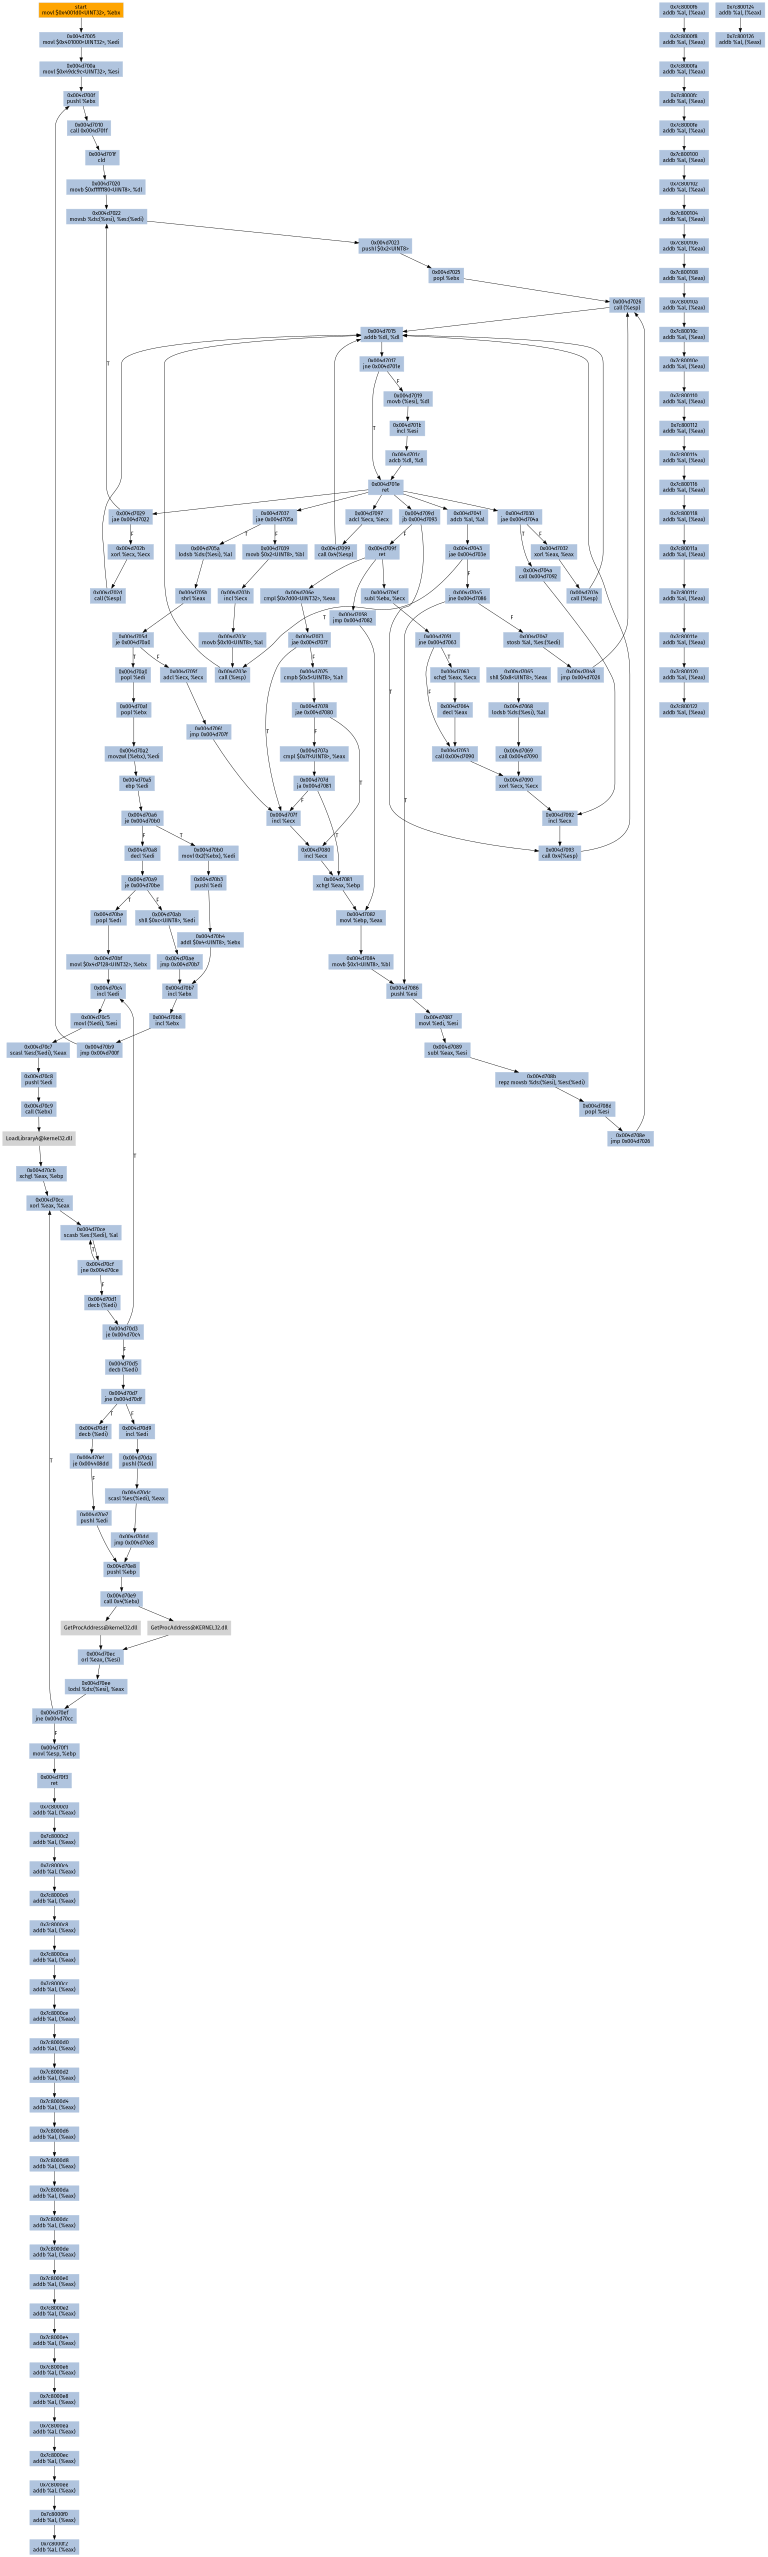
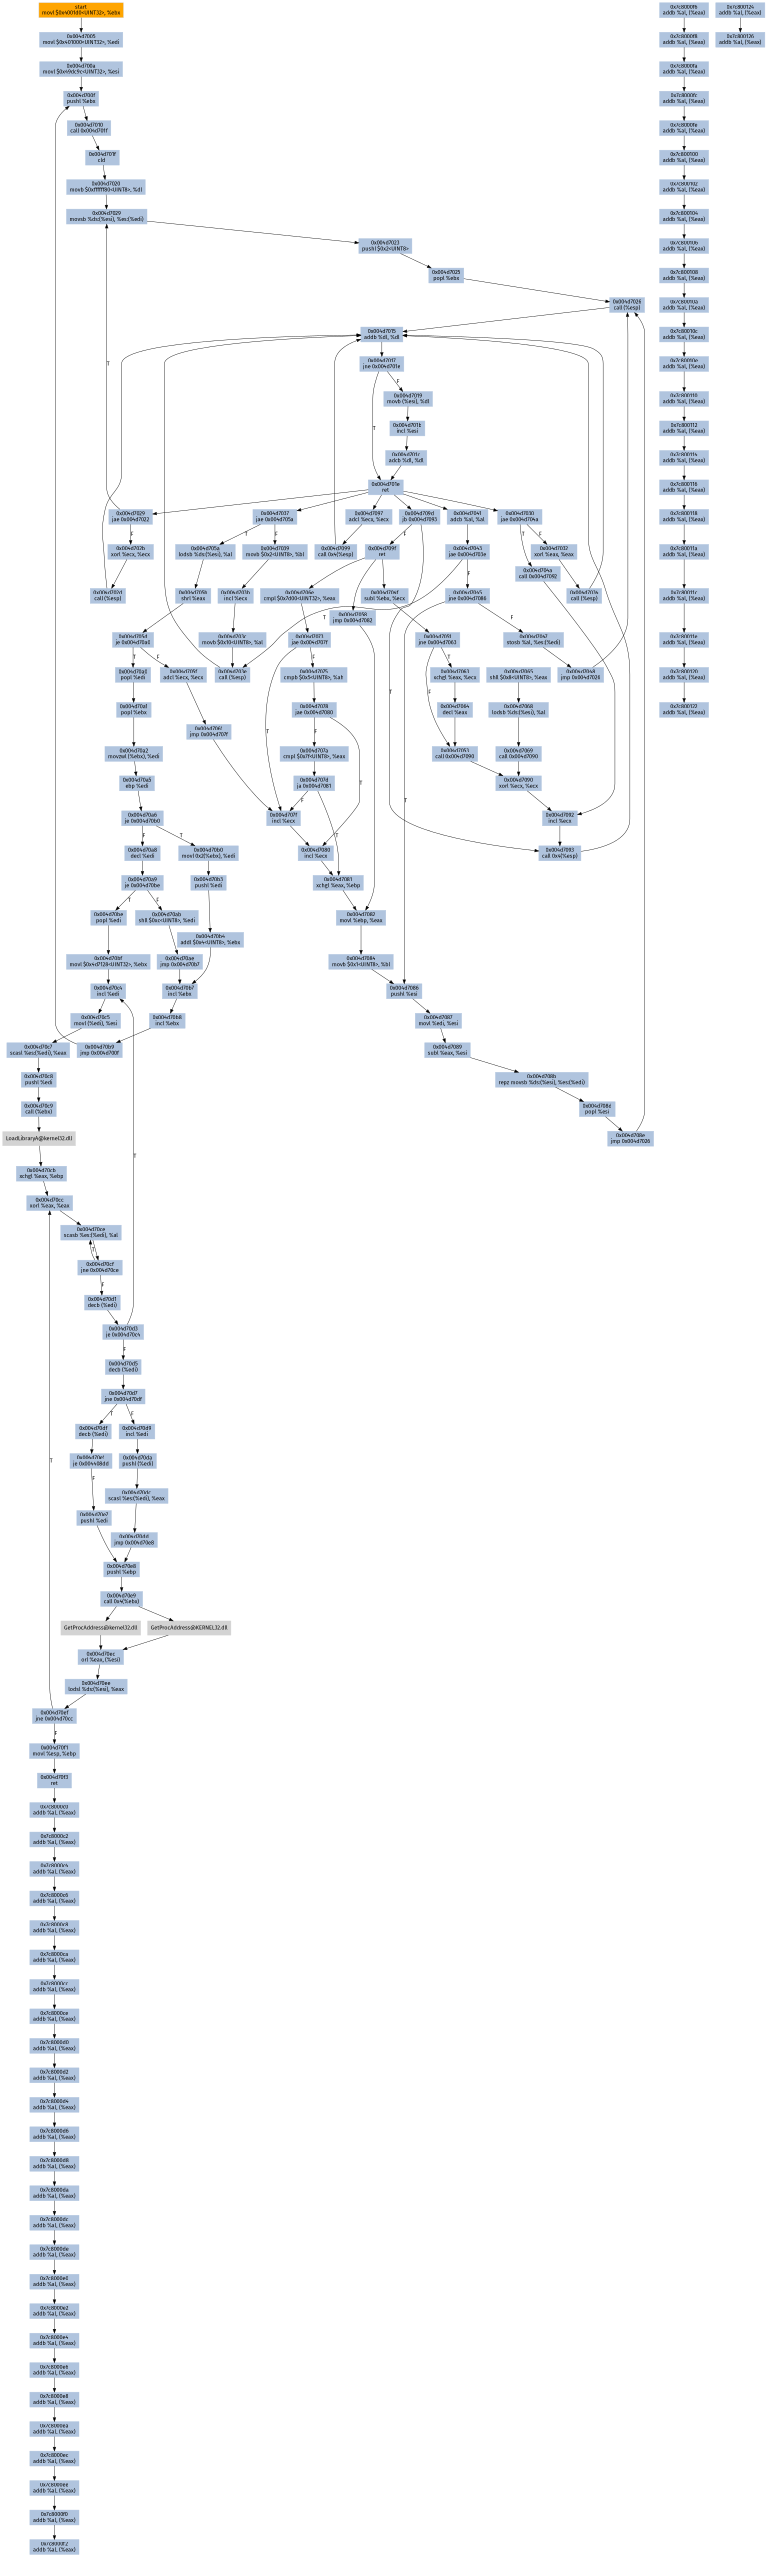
node "0x004d7022 movsb %ds:(%esi), %es:(%edi)": label "0x004d7022 movsb %ds:(%esi), %es:(%edi)" -> "0x004d7029 movsb %ds:(%esi), %es:(%edi)"
